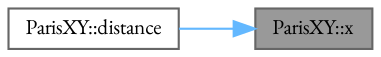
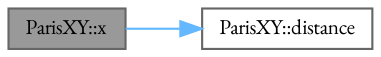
edge "ParisXY::distance" -> "ParisXY::x": reversed
